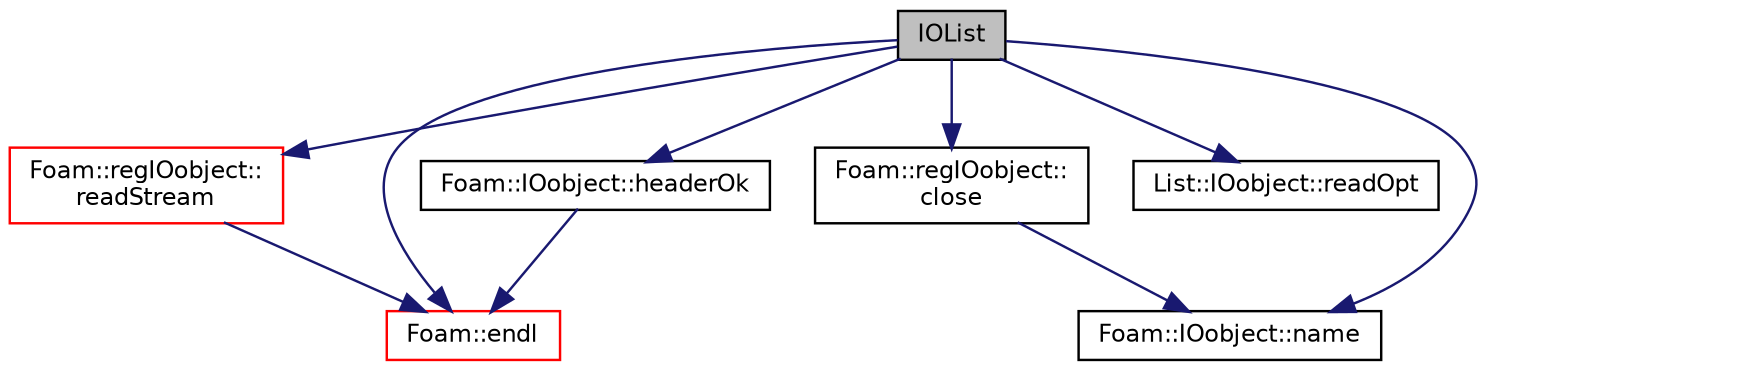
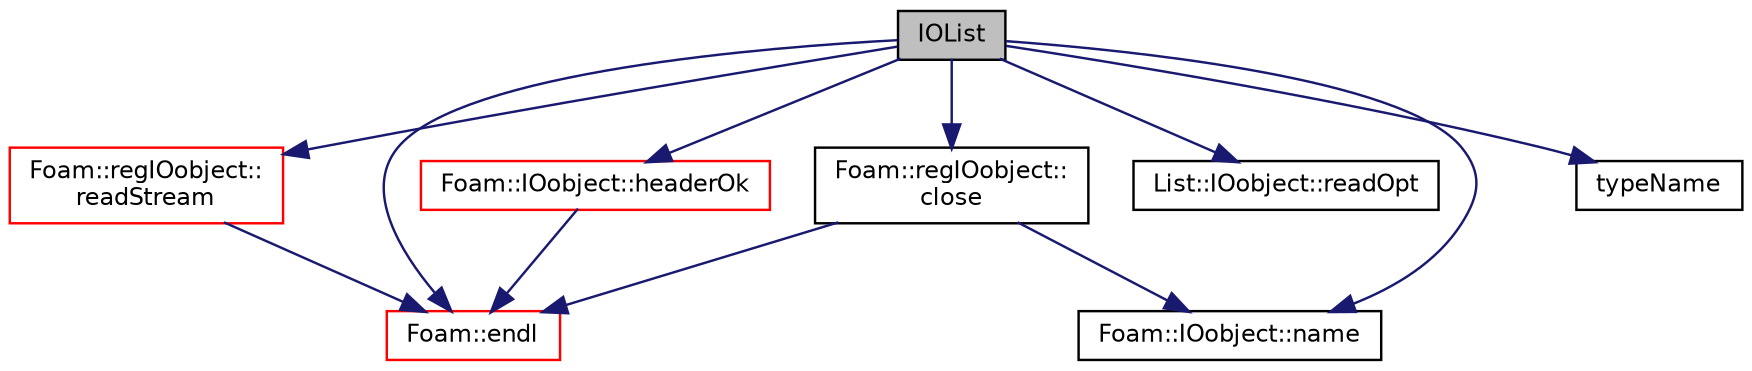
node "Foam::IOobject::headerOk": color black -> red
node "typeName": added
edge "Foam::regIOobject:: close" -> "Foam::endl": added
